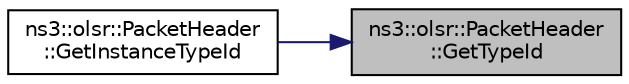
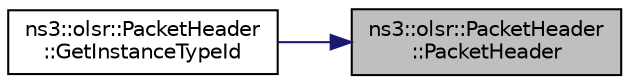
node "ns3::olsr::PacketHeader ::GetTypeId": label "ns3::olsr::PacketHeader ::GetTypeId" -> "ns3::olsr::PacketHeader ::PacketHeader"
